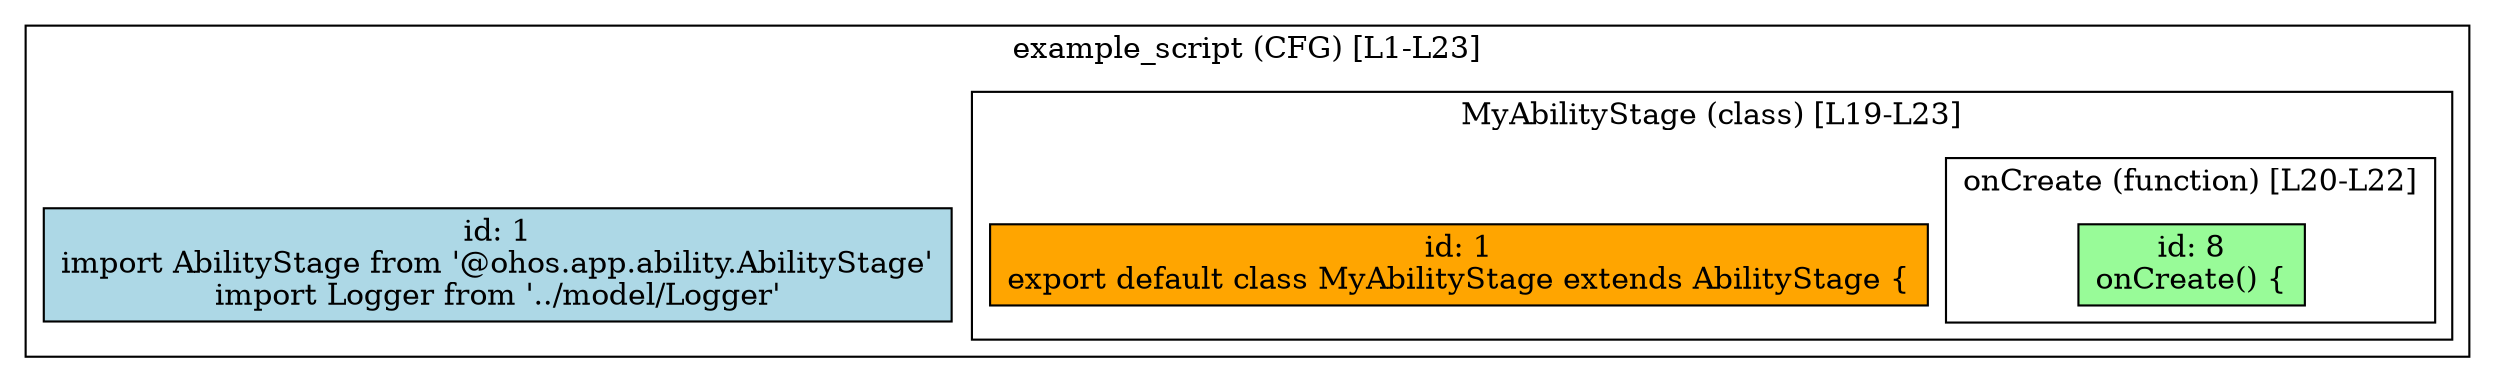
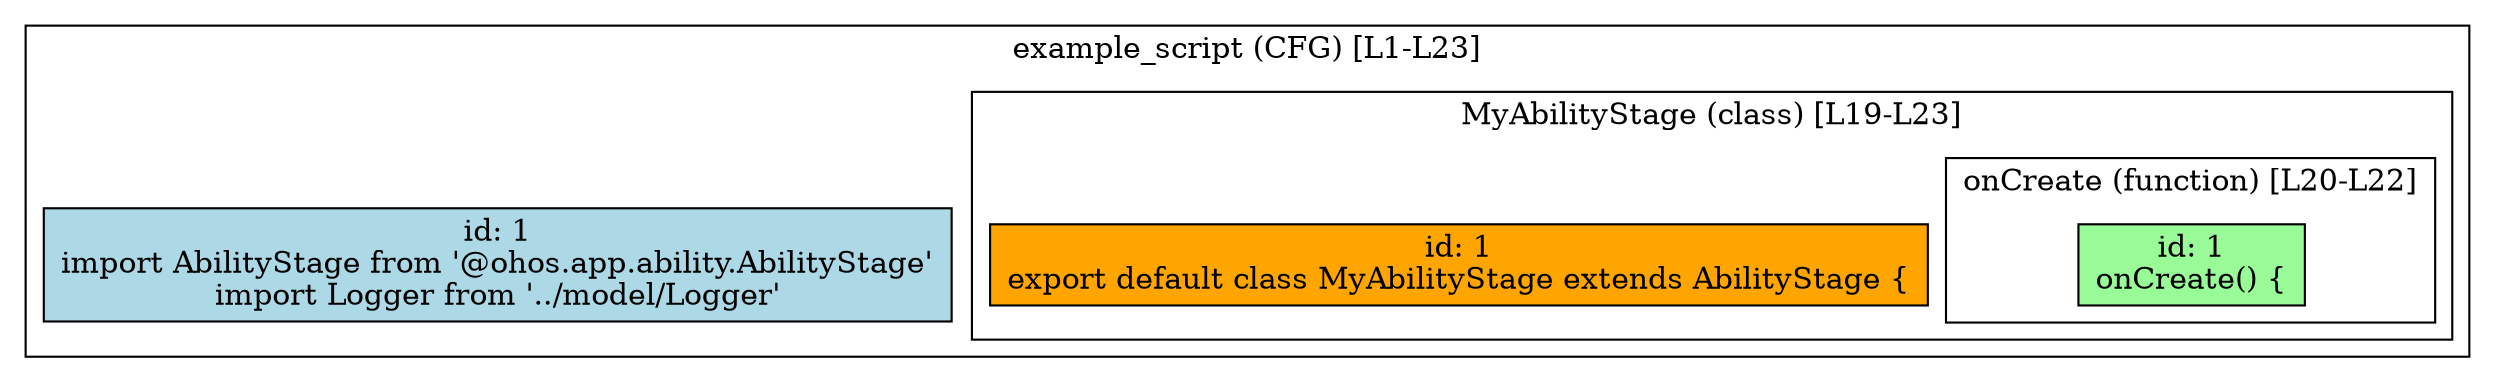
node "id: 8 onCreate() {": label "id: 8 onCreate() {" -> "id: 1 onCreate() {"
